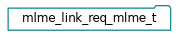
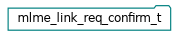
node "mlme_link_req_mlme_t": label "mlme_link_req_mlme_t" -> "mlme_link_req_confirm_t"
